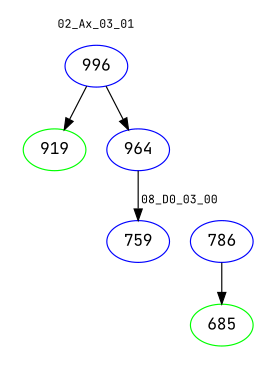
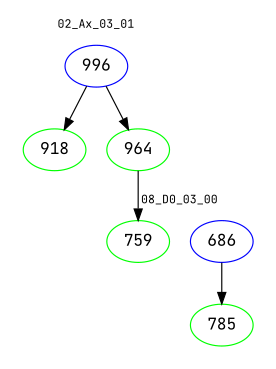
node "919": label "919" -> "918"
node "964": color blue -> green
node "759": color blue -> green
node "786": label "786" -> "686"
node "685": label "685" -> "785"
